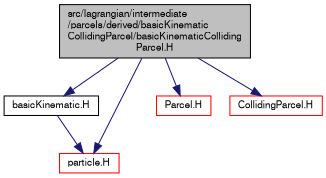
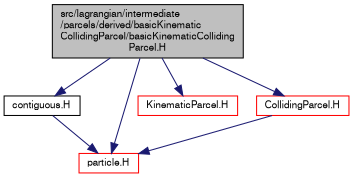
node "basicKinematic.H": label "basicKinematic.H" -> "contiguous.H"
node "Parcel.H": label "Parcel.H" -> "KinematicParcel.H"
edge "CollidingParcel.H" -> "particle.H": added
